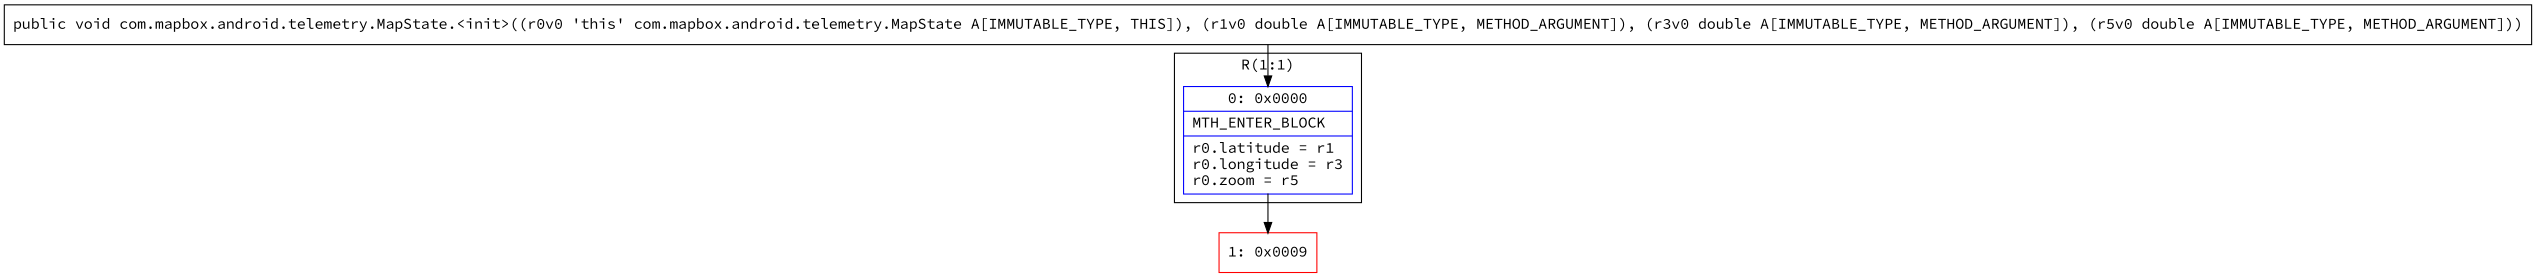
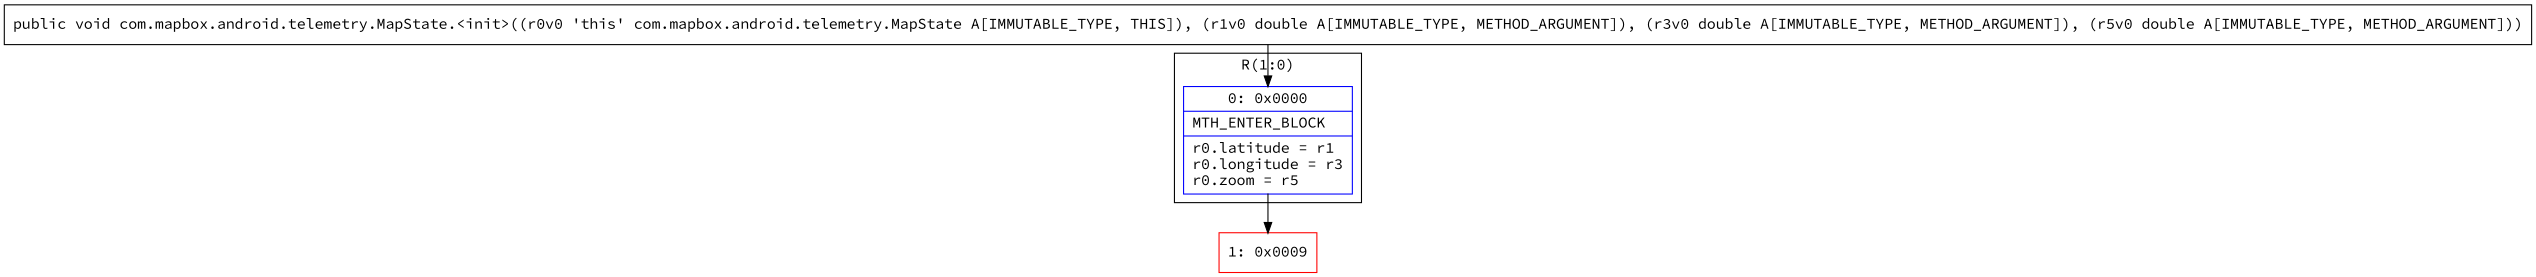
cluster "R(1:1)": label "R(1:1)" -> "R(1:0)"
